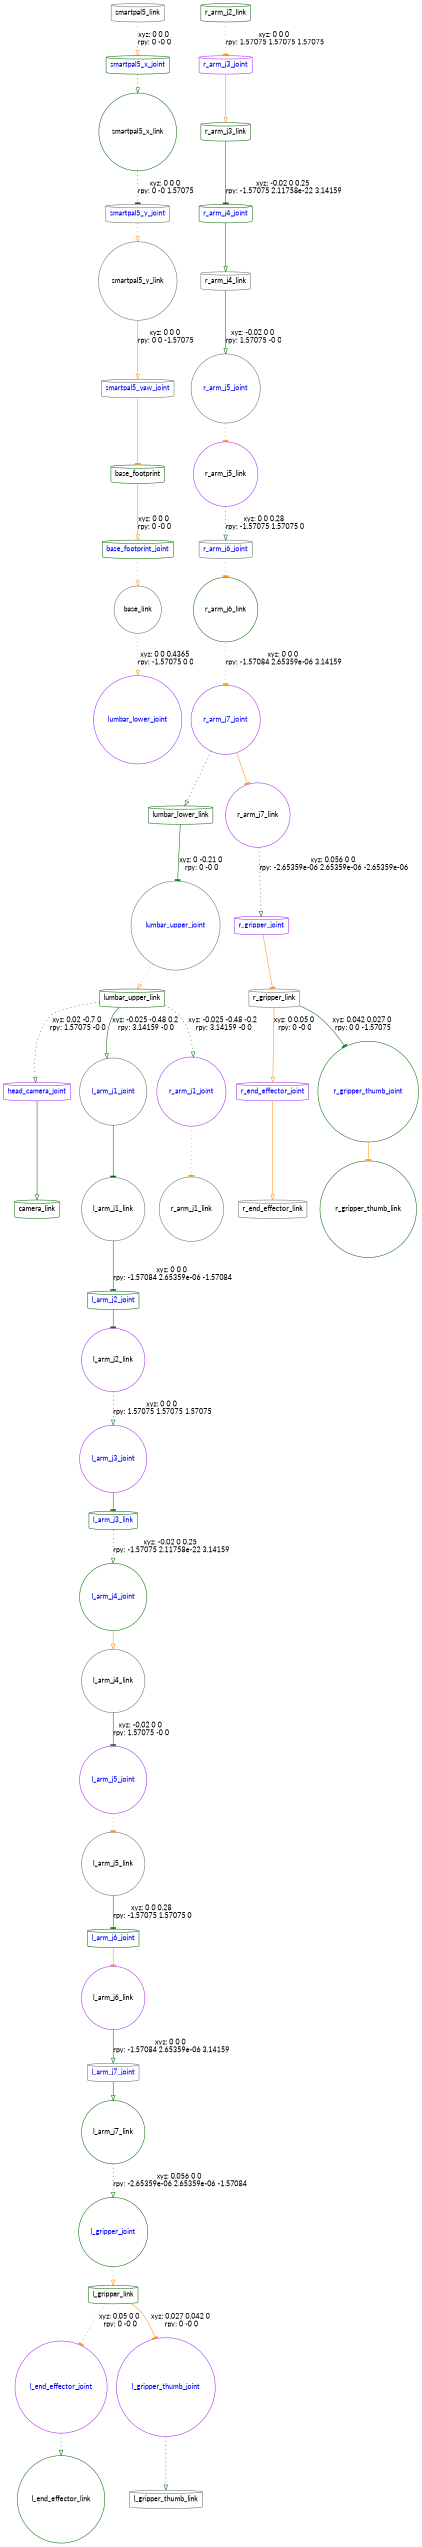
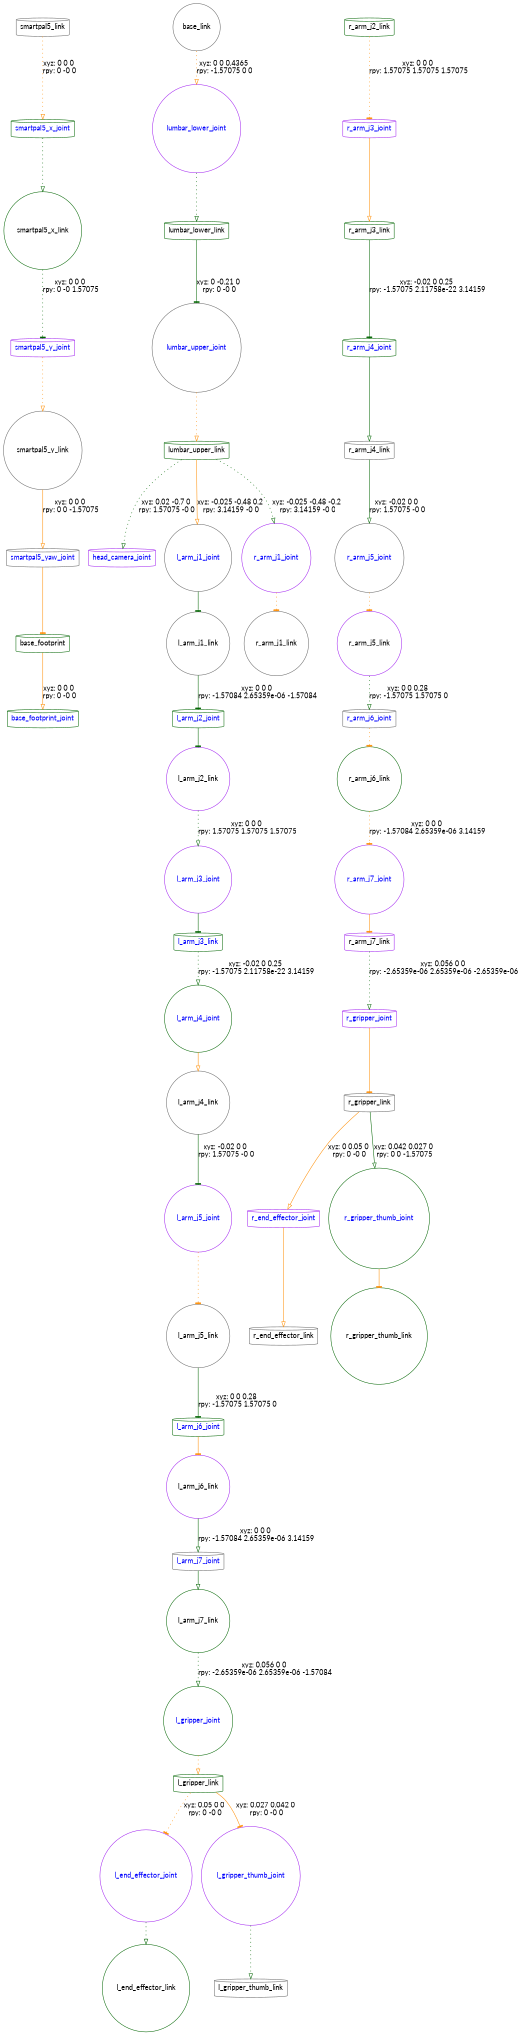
node "smartpal5_y_joint": color gray40 -> purple
edge "base_footprint_joint" -> "base_link": removed
edge "r_arm_j7_joint" -> "lumbar_lower_link": now "lumbar_lower_joint" -> "lumbar_lower_link"
node "r_arm_j7_link": shape circle -> cylinder
edge "r_gripper_link" -> "r_gripper_thumb_joint": arrowhead tee -> onormal
edge "lumbar_upper_link" -> "l_arm_j1_joint": color darkgreen -> darkorange
node "camera_link": removed
